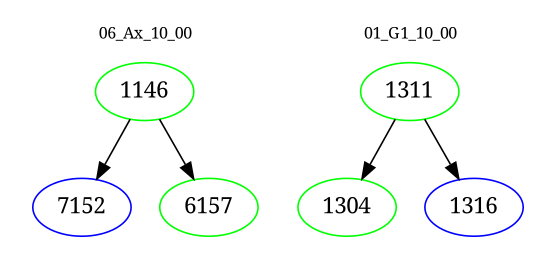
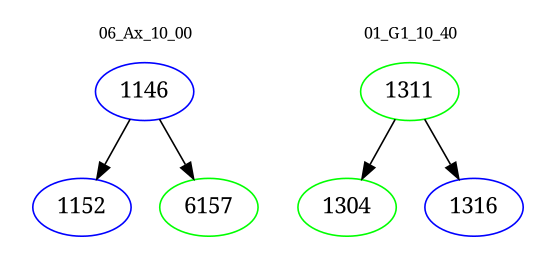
cluster "01_G1_10_00": label "01_G1_10_00" -> "01_G1_10_40"
node "1146": color green -> blue
node "7152": label "7152" -> "1152"
